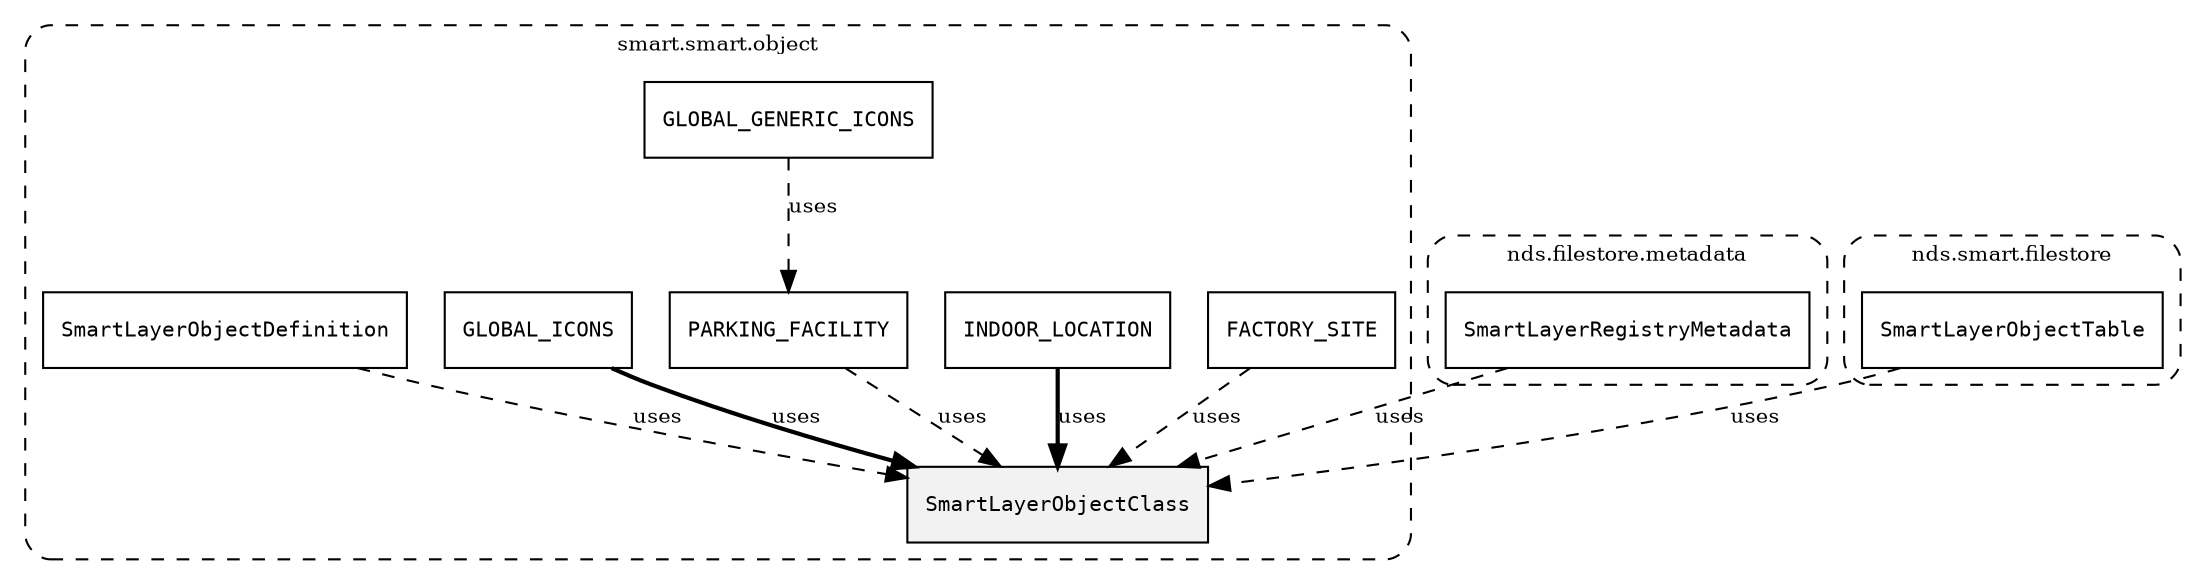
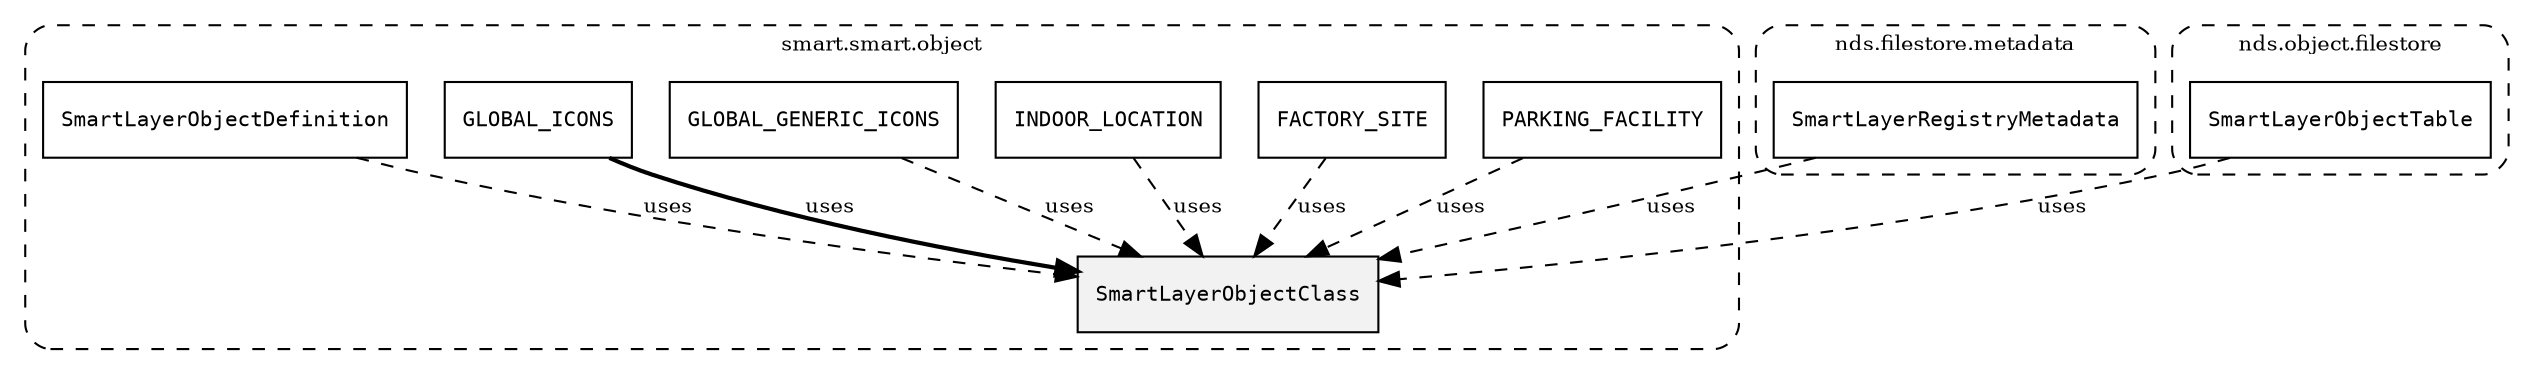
edge "GLOBAL_GENERIC_ICONS" -> "PARKING_FACILITY": now "GLOBAL_GENERIC_ICONS" -> "SmartLayerObjectClass"
cluster "nds.smart.filestore": label "nds.smart.filestore" -> "nds.object.filestore"
edge "INDOOR_LOCATION" -> "SmartLayerObjectClass": style bold -> dashed
